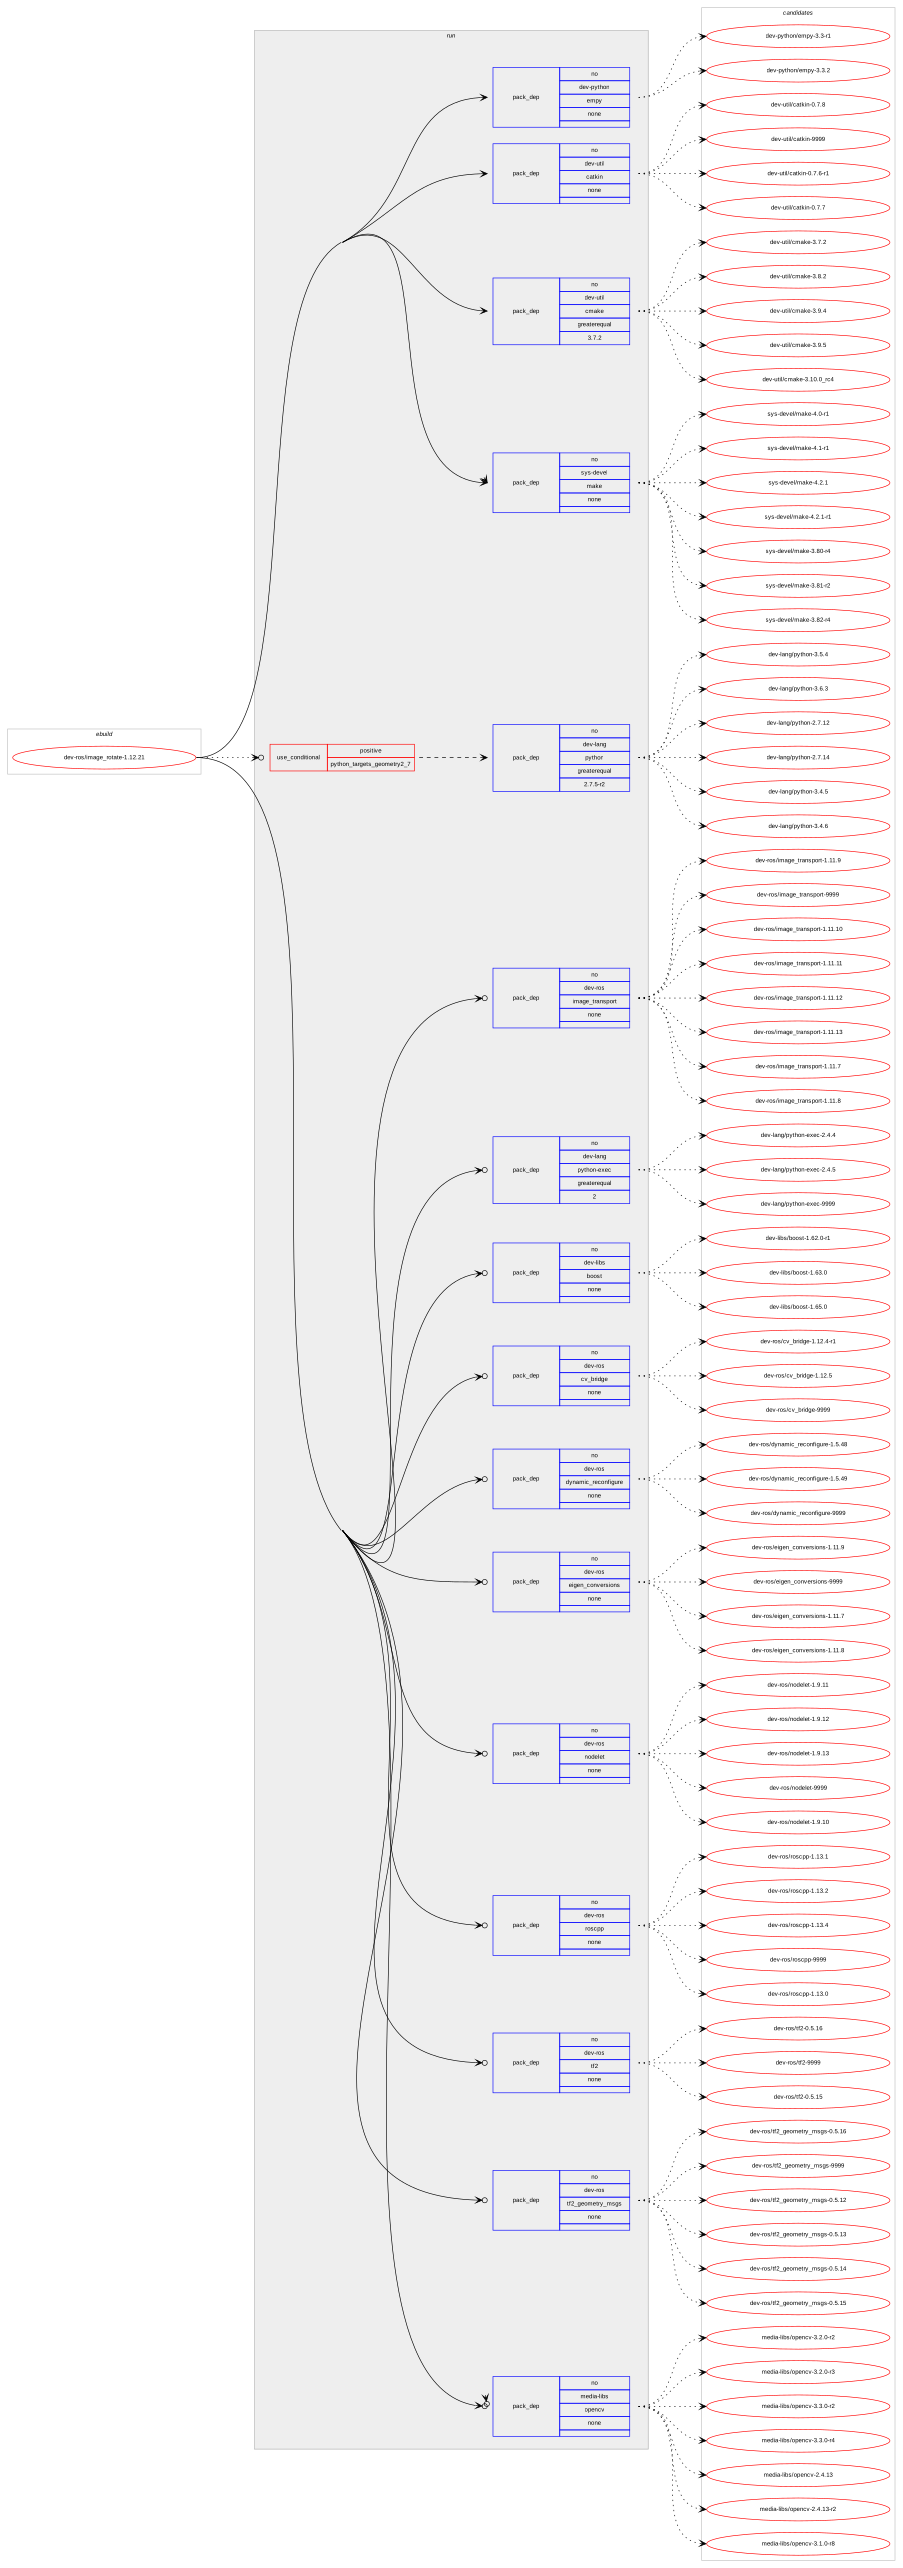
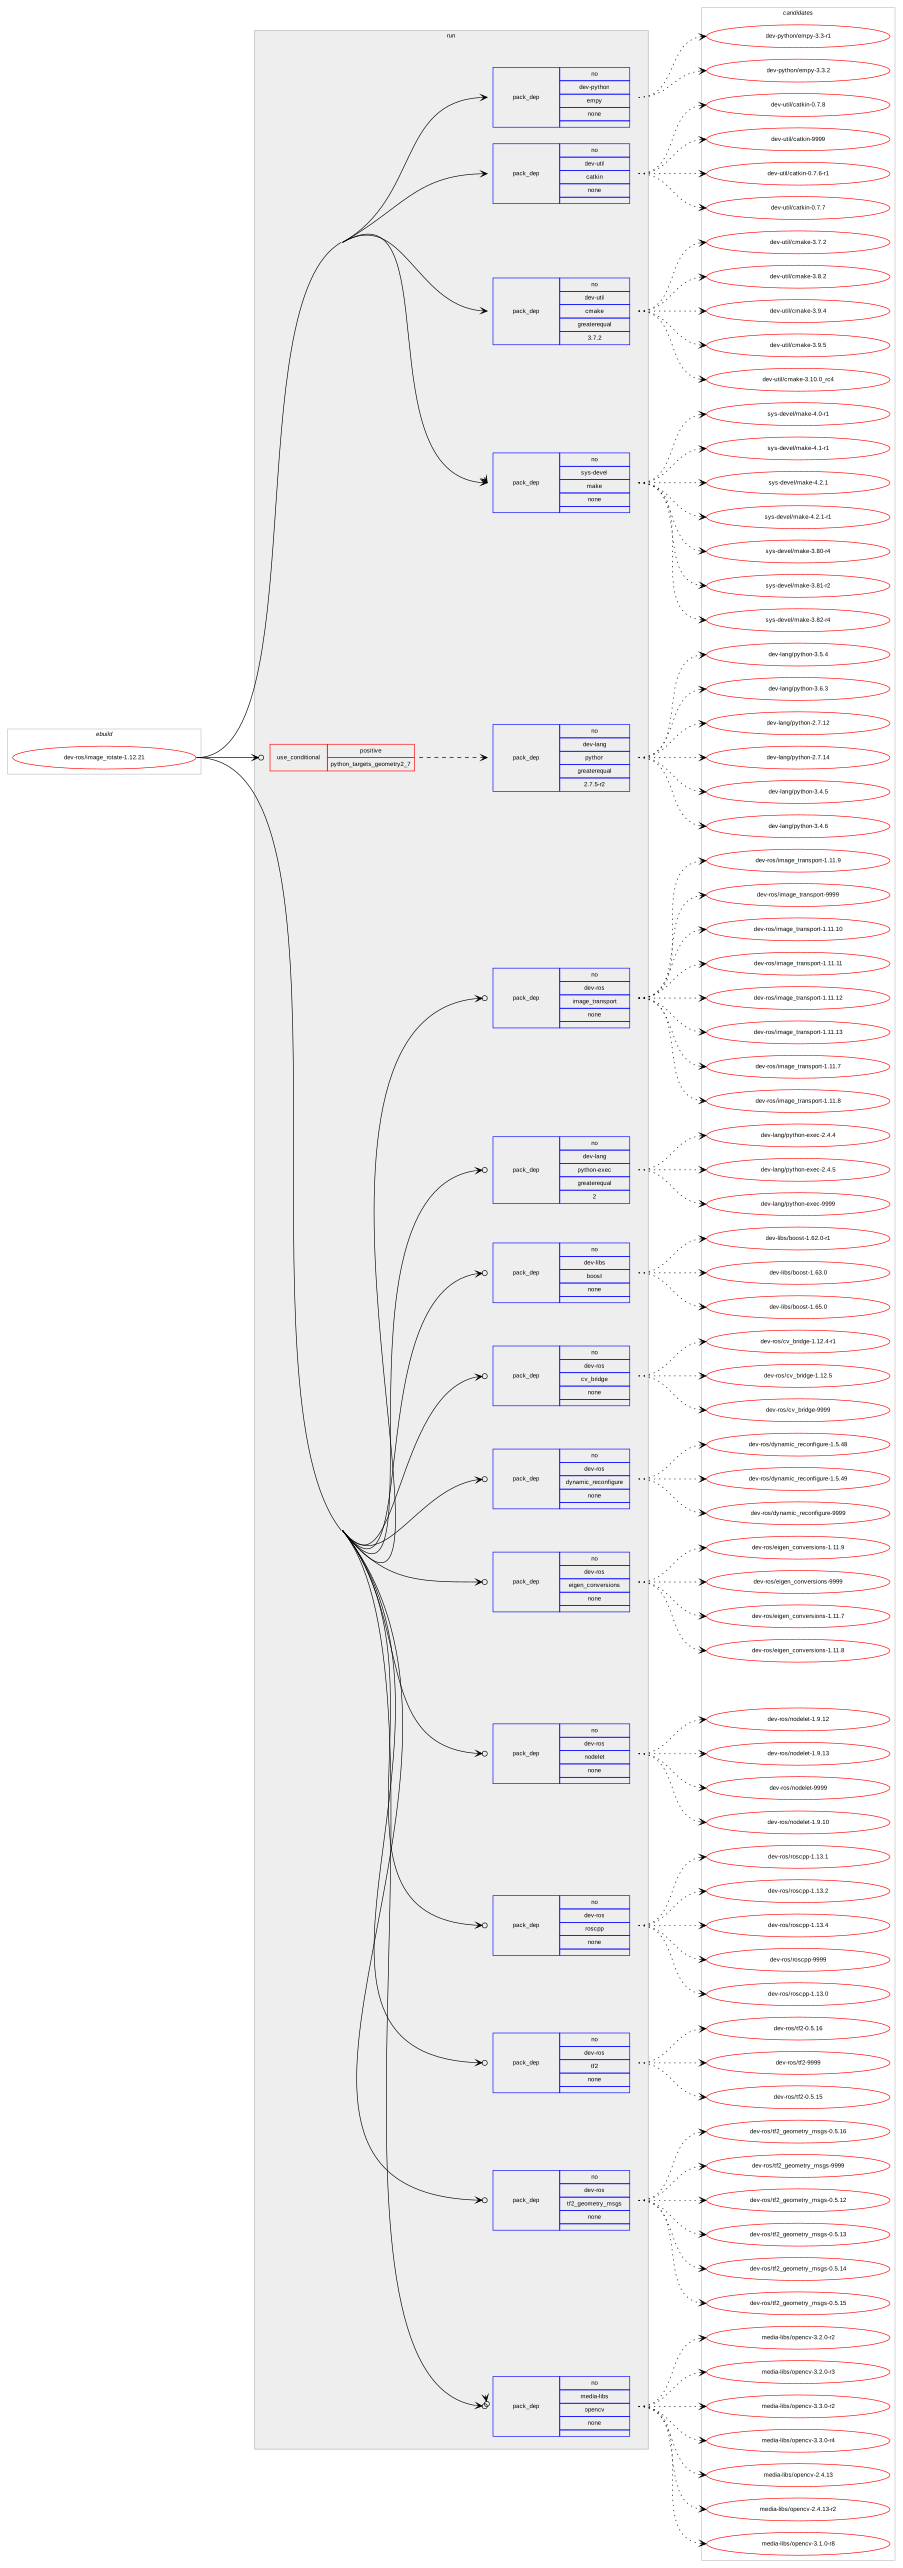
edge "dev-ros/image_rotate-1.12.21" -> "use_conditional": style dotted -> solid
node "dev-ros/nodelet-1.9.11": removed
